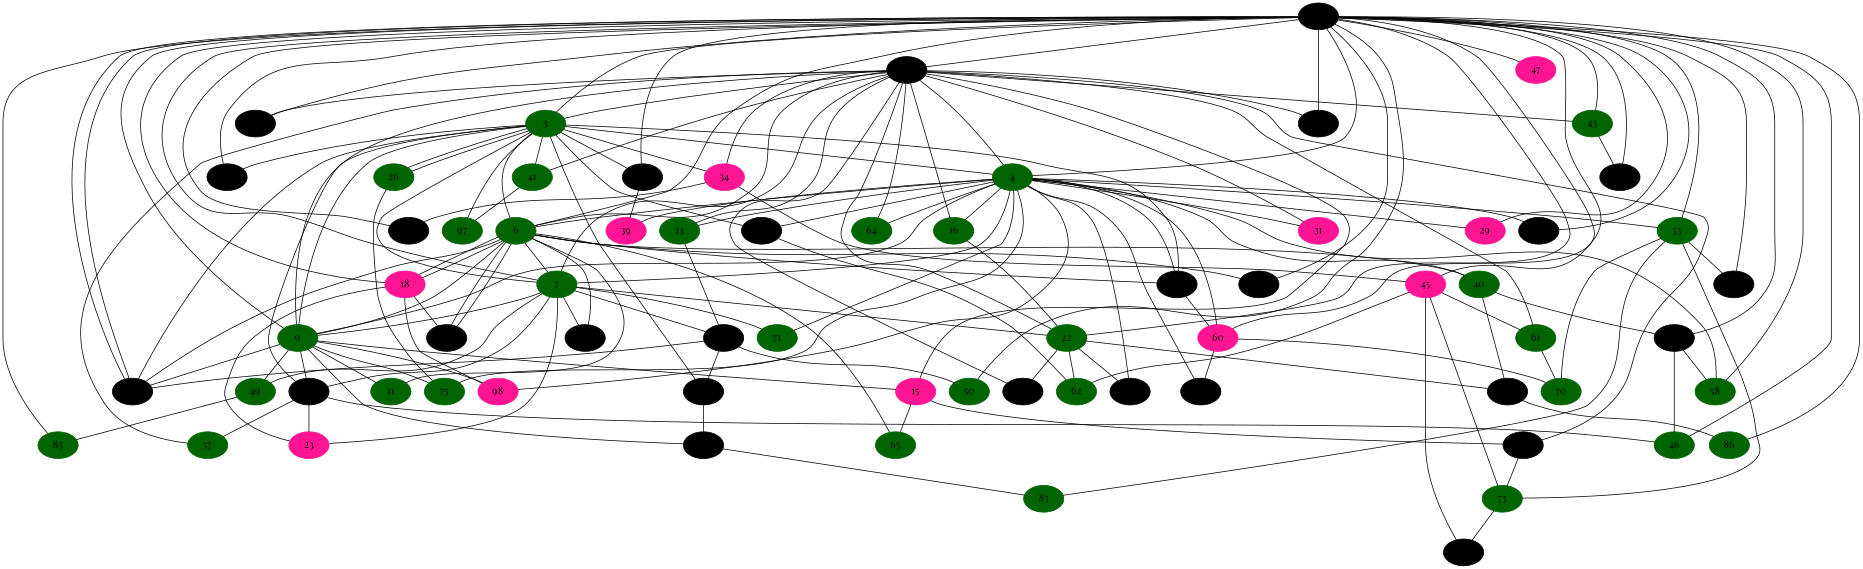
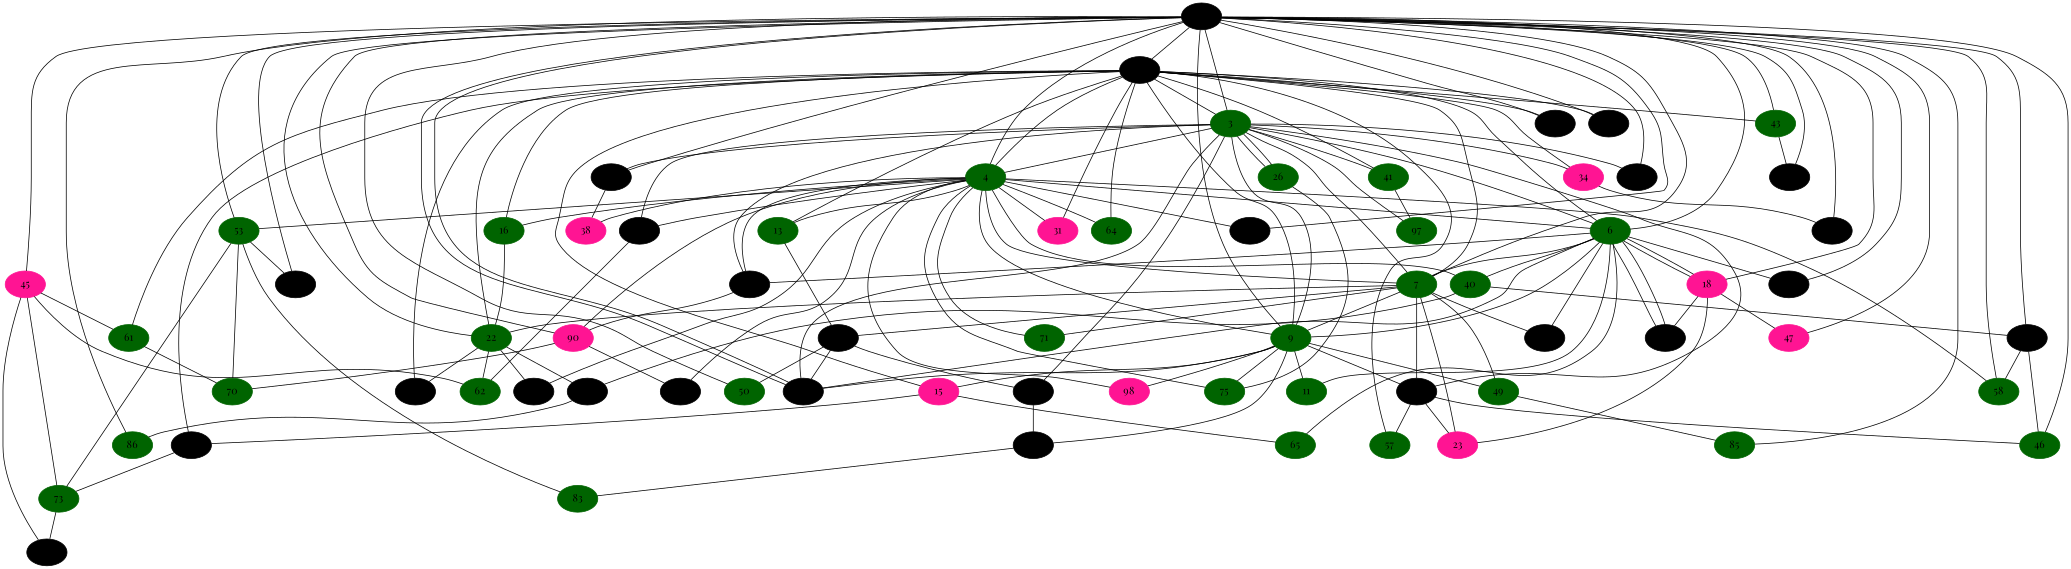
node "39": label "39" -> "38"
node "29": removed
edge "34" -- "45": removed
node "60": label "60" -> "90"
edge "18" -- "98": now "18" -- "47"
